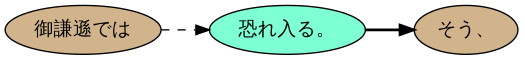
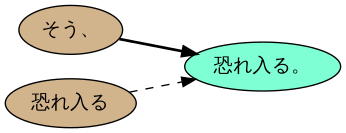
node "御謙遜では": label "御謙遜では" -> "恐れ入る"
edge "恐れ入る。" -> "そう、": reversed
